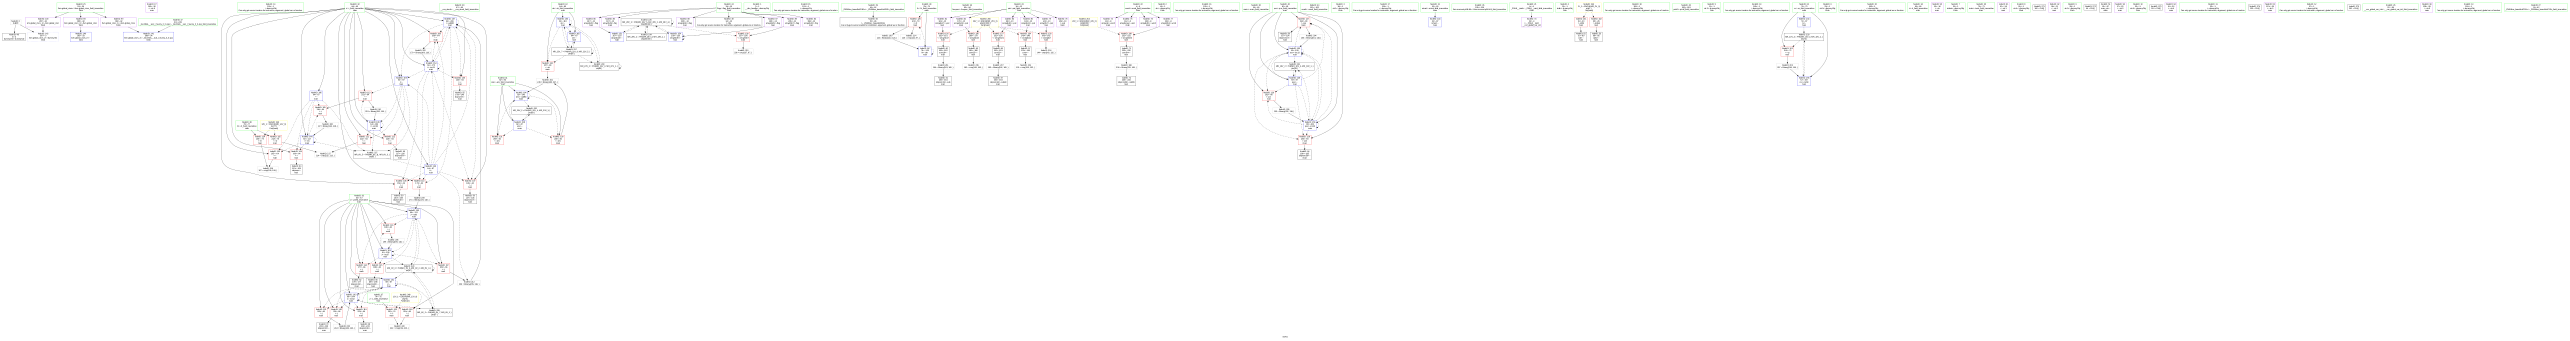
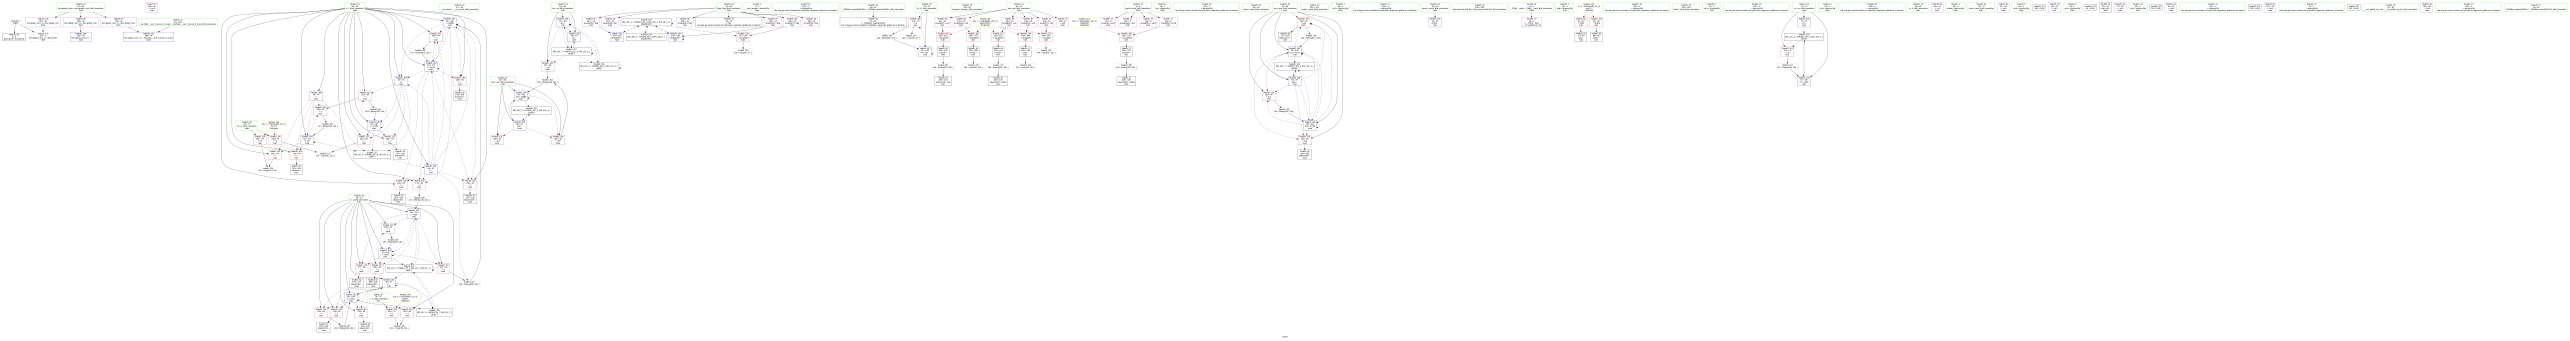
node "NodeID: 14": removed
